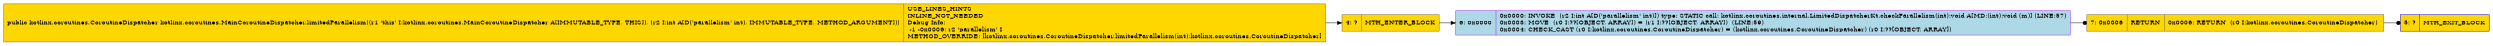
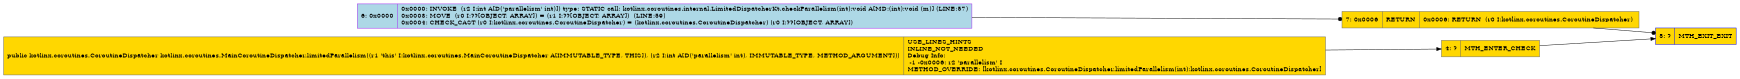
node "4: ?": text "MTH_ENTER_BLOCK" -> "MTH_ENTER_CHECK"
edge "4: ?" -> "6: 0x0000": now "4: ?" -> "5: ?"
node "5: ?": text "MTH_EXIT_BLOCK" -> "MTH_EXIT_EXIT"
